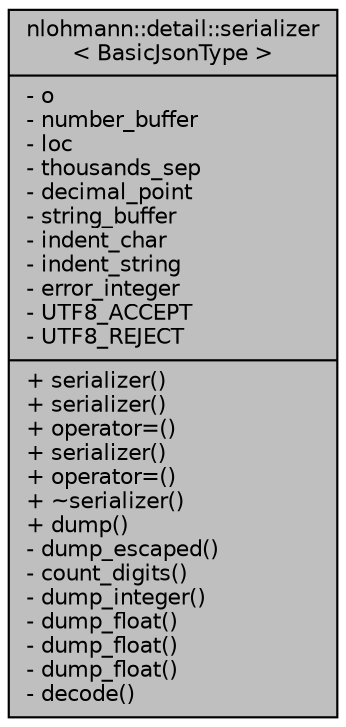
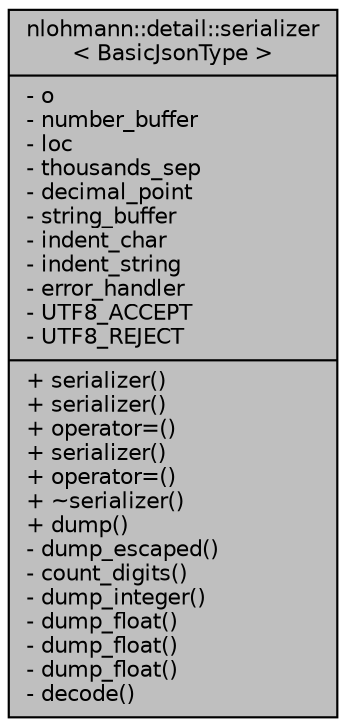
node "nlohmann::detail::serializer": text "- error_integer" -> "- error_handler"
